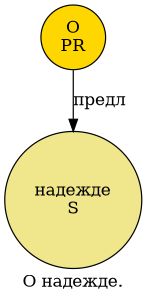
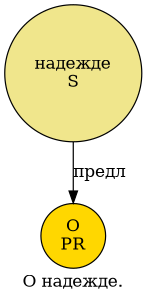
edge "О PR" -> "надежде S": reversed
